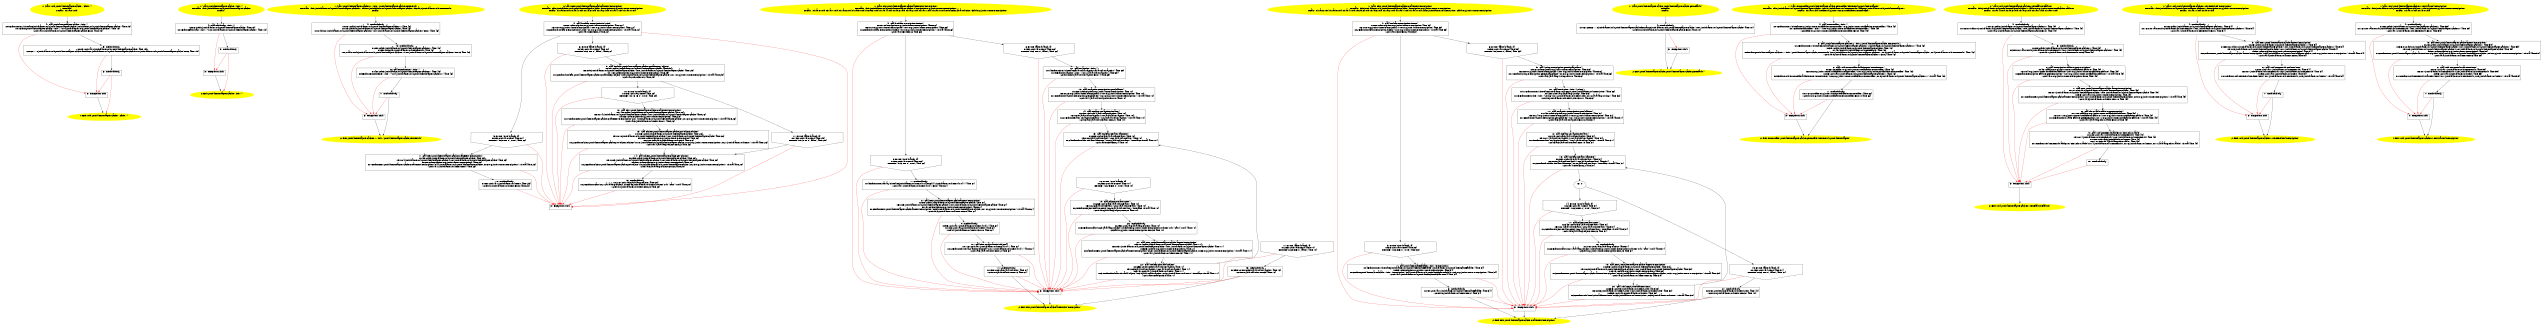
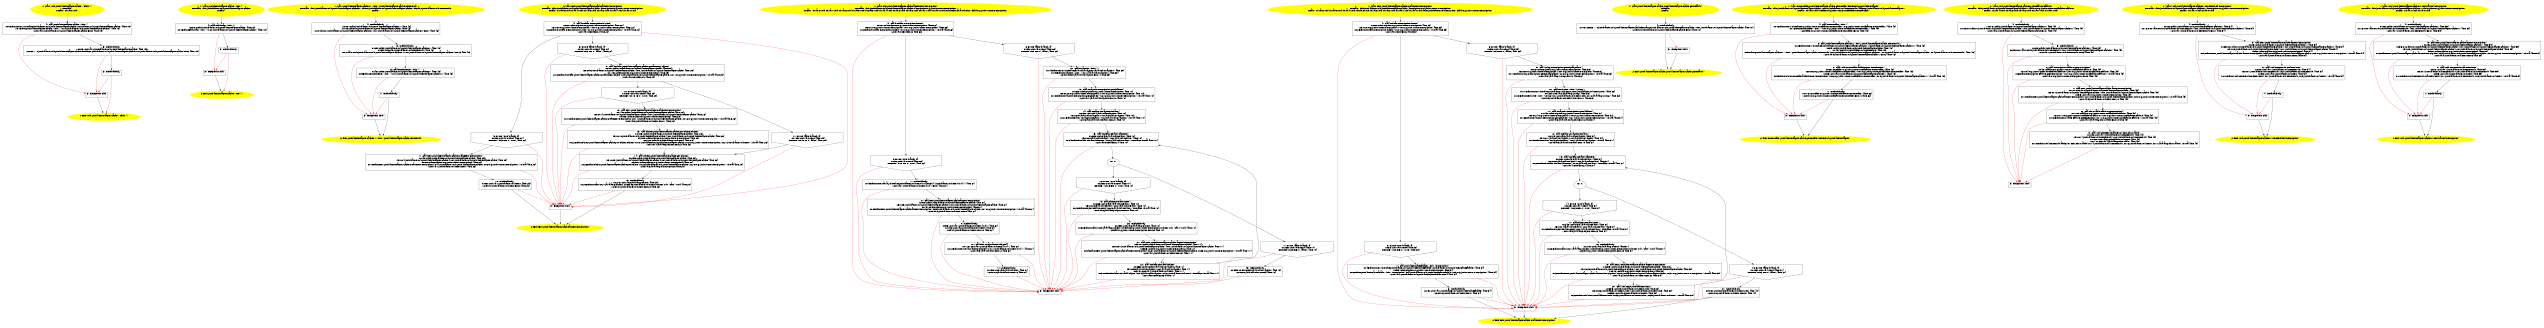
node "18: +": added
node "10:  method_body": removed
node "2: Exit void JUnit4TestAdapterCache$1.testFailure(Failure)": removed
node "2: Exit Test JUnit4TestAdapterCache.asTest(Description)": added
node "2: Exit List JUnit4TestAdapterCache.asTestList(Description)": removed
